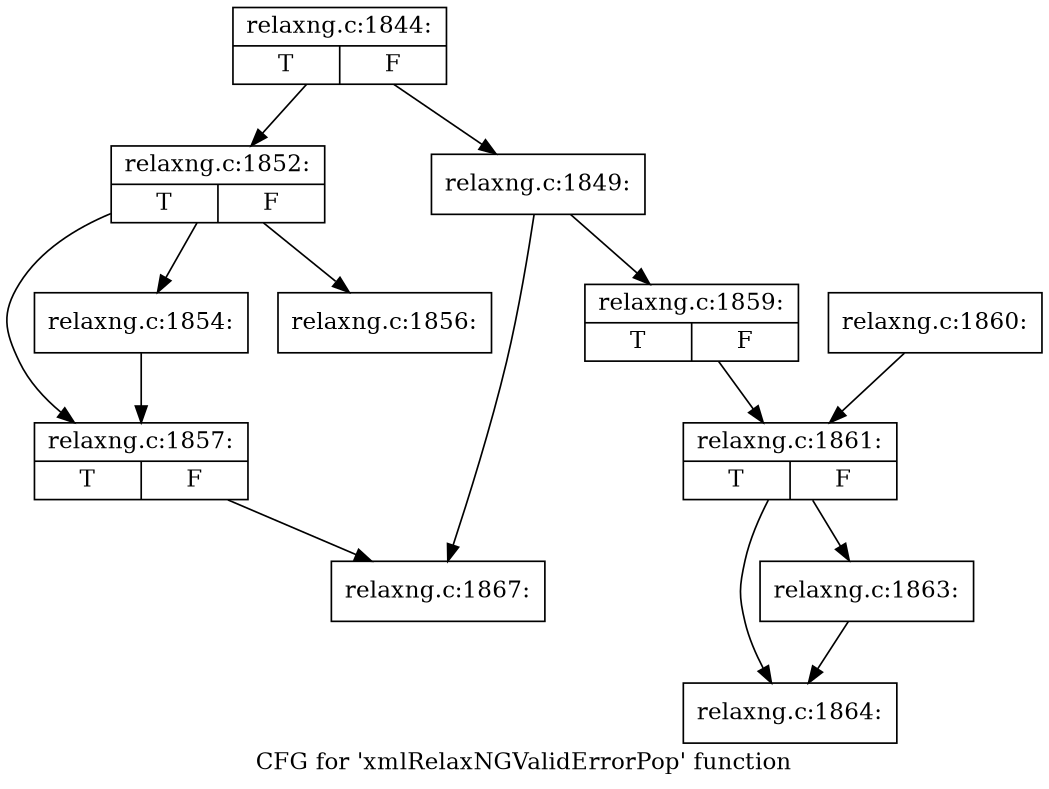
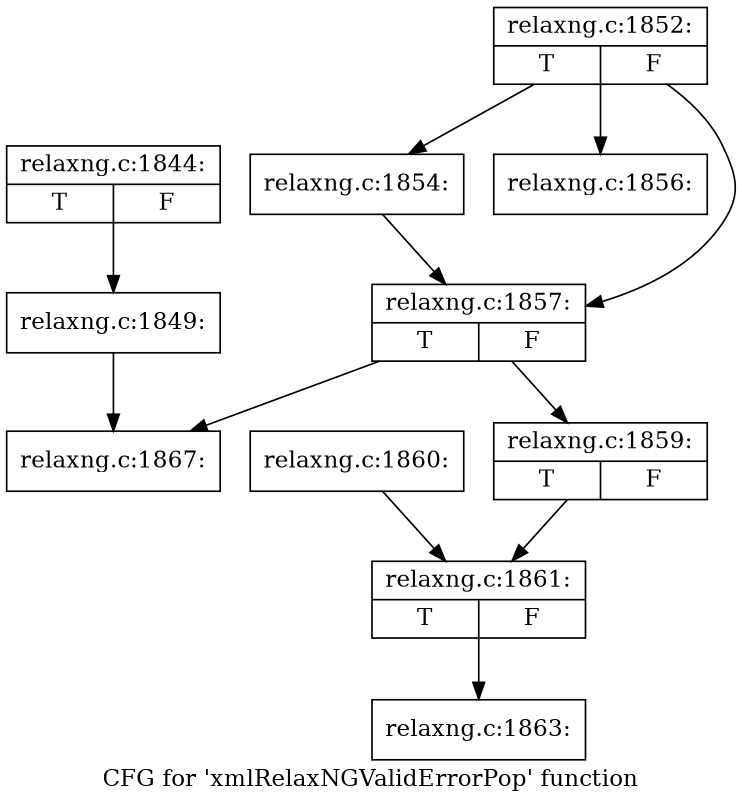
edge "relaxng.c:1844:" -> "relaxng.c:1852:": removed
edge "relaxng.c:1849:" -> "relaxng.c:1859:": now "relaxng.c:1857:" -> "relaxng.c:1859:"
node "relaxng.c:1864:": removed
